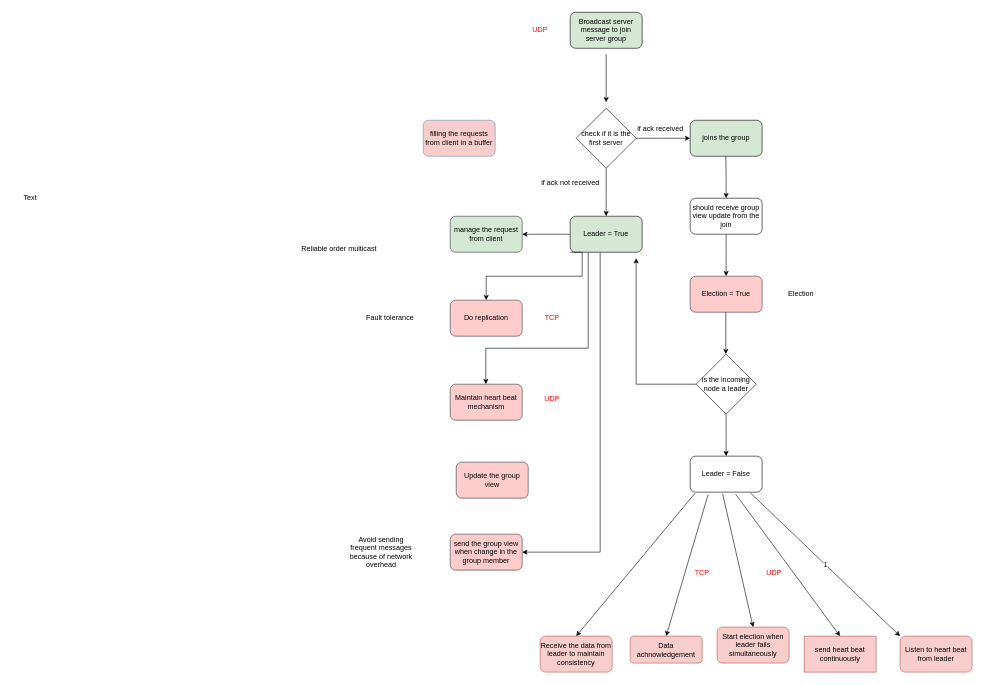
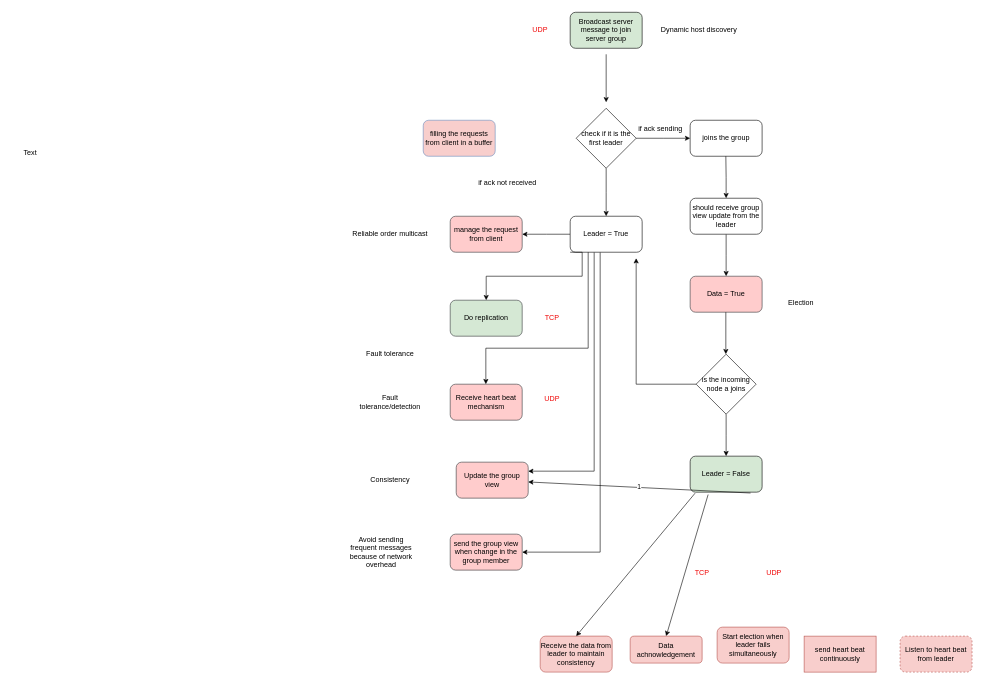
node "Dynamic host discovery": added
node "if ack received": label "if ack received" -> "if ack sending"
node "check if it is the first server": label "check if it is the first server" -> "check if it is the first leader"
node "joins the group": fillcolor #d5e8d4 -> #ffffff
node "if ack not received": moved (570, 183) -> (507, 183)
node "Text": moved (30, 198) -> (30, 153)
node "should receive group view update from the join": label "should receive group view update from the join" -> "should receive group view update from the leader"
node "manage the request from client": fillcolor #d5e8d4 -> #ffcccc
node "Leader = True": fillcolor #d5e8d4 -> #ffffff
node "Reliable order multicast": moved (339, 249) -> (390, 234)
node "Election = True": label "Election = True" -> "Data = True"
node "Election": moved (801, 294) -> (801, 303)
node "Fault tolerance": moved (390, 318) -> (390, 354)
node "Do replication": fillcolor #ffcccc -> #d5e8d4
node "is the incoming node a leader": label "is the incoming node a leader" -> "is the incoming node a joins"
node "Fault tolerance/detection": added
node "Maintain heart beat mechanism": label "Maintain heart beat mechanism" -> "Receive heart beat mechanism"
edge "Leader = True" -> "Update the group view": added
node "Leader = False": fillcolor #ffffff -> #d5e8d4
node "Consistency": added
edge "Leader = False" -> "Start election when leader fails simultaneously": removed
edge "Leader = False" -> "send heart beat continuously": removed
edge "Leader = False" -> "Listen to heart beat from leader": now "Leader = False" -> "Update the group view"
node "Listen to heart beat from leader": style solid -> dashed
